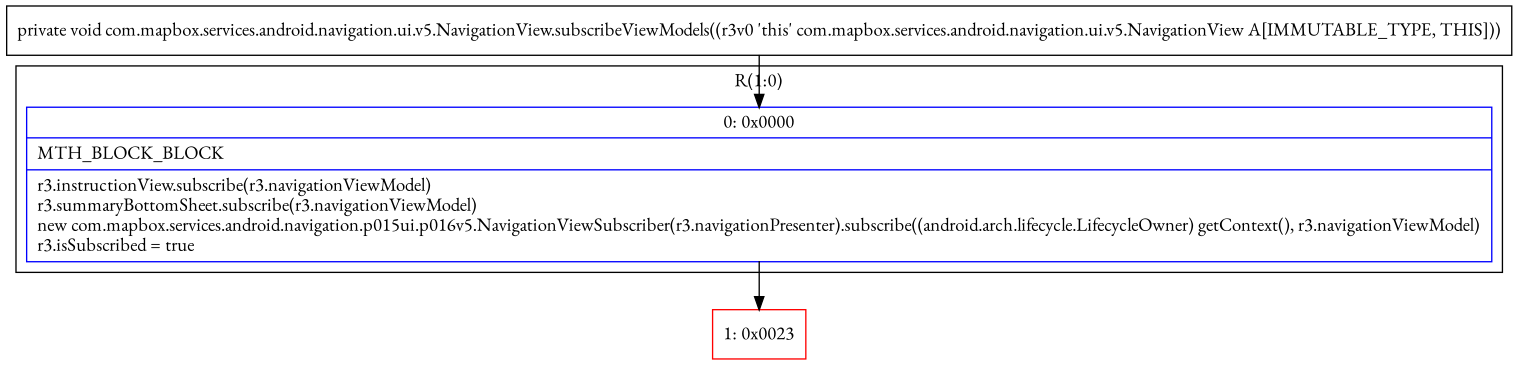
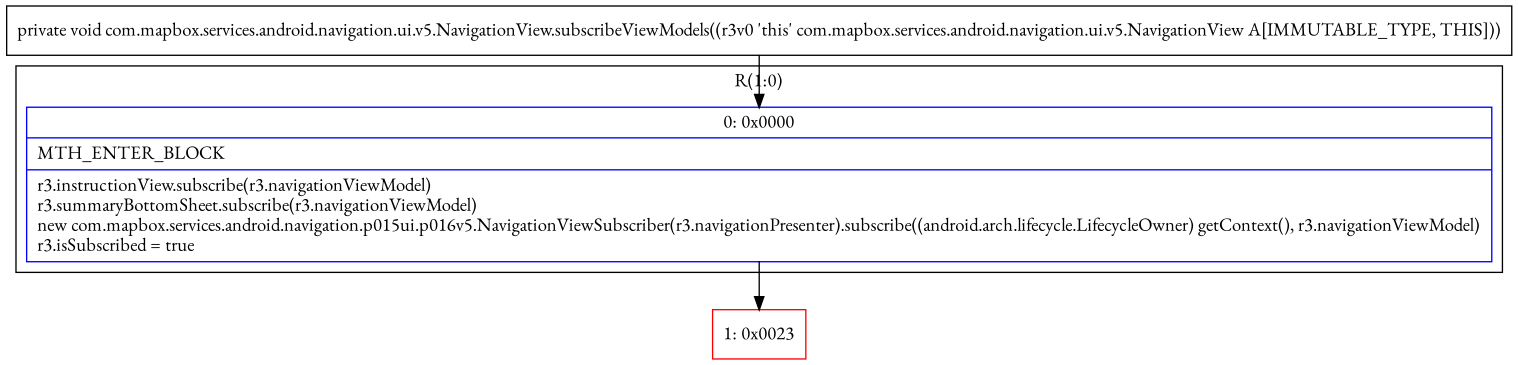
node "0: 0x0000": text "MTH_BLOCK_BLOCK" -> "MTH_ENTER_BLOCK"
